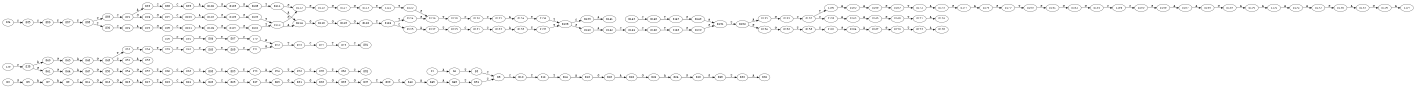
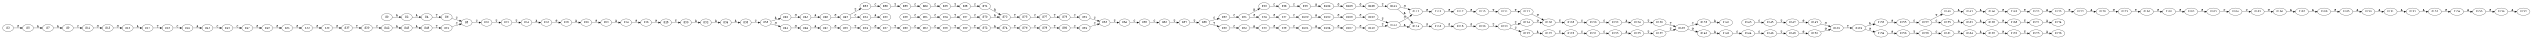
node "S0": added
node "S34": added
node "S83": added
